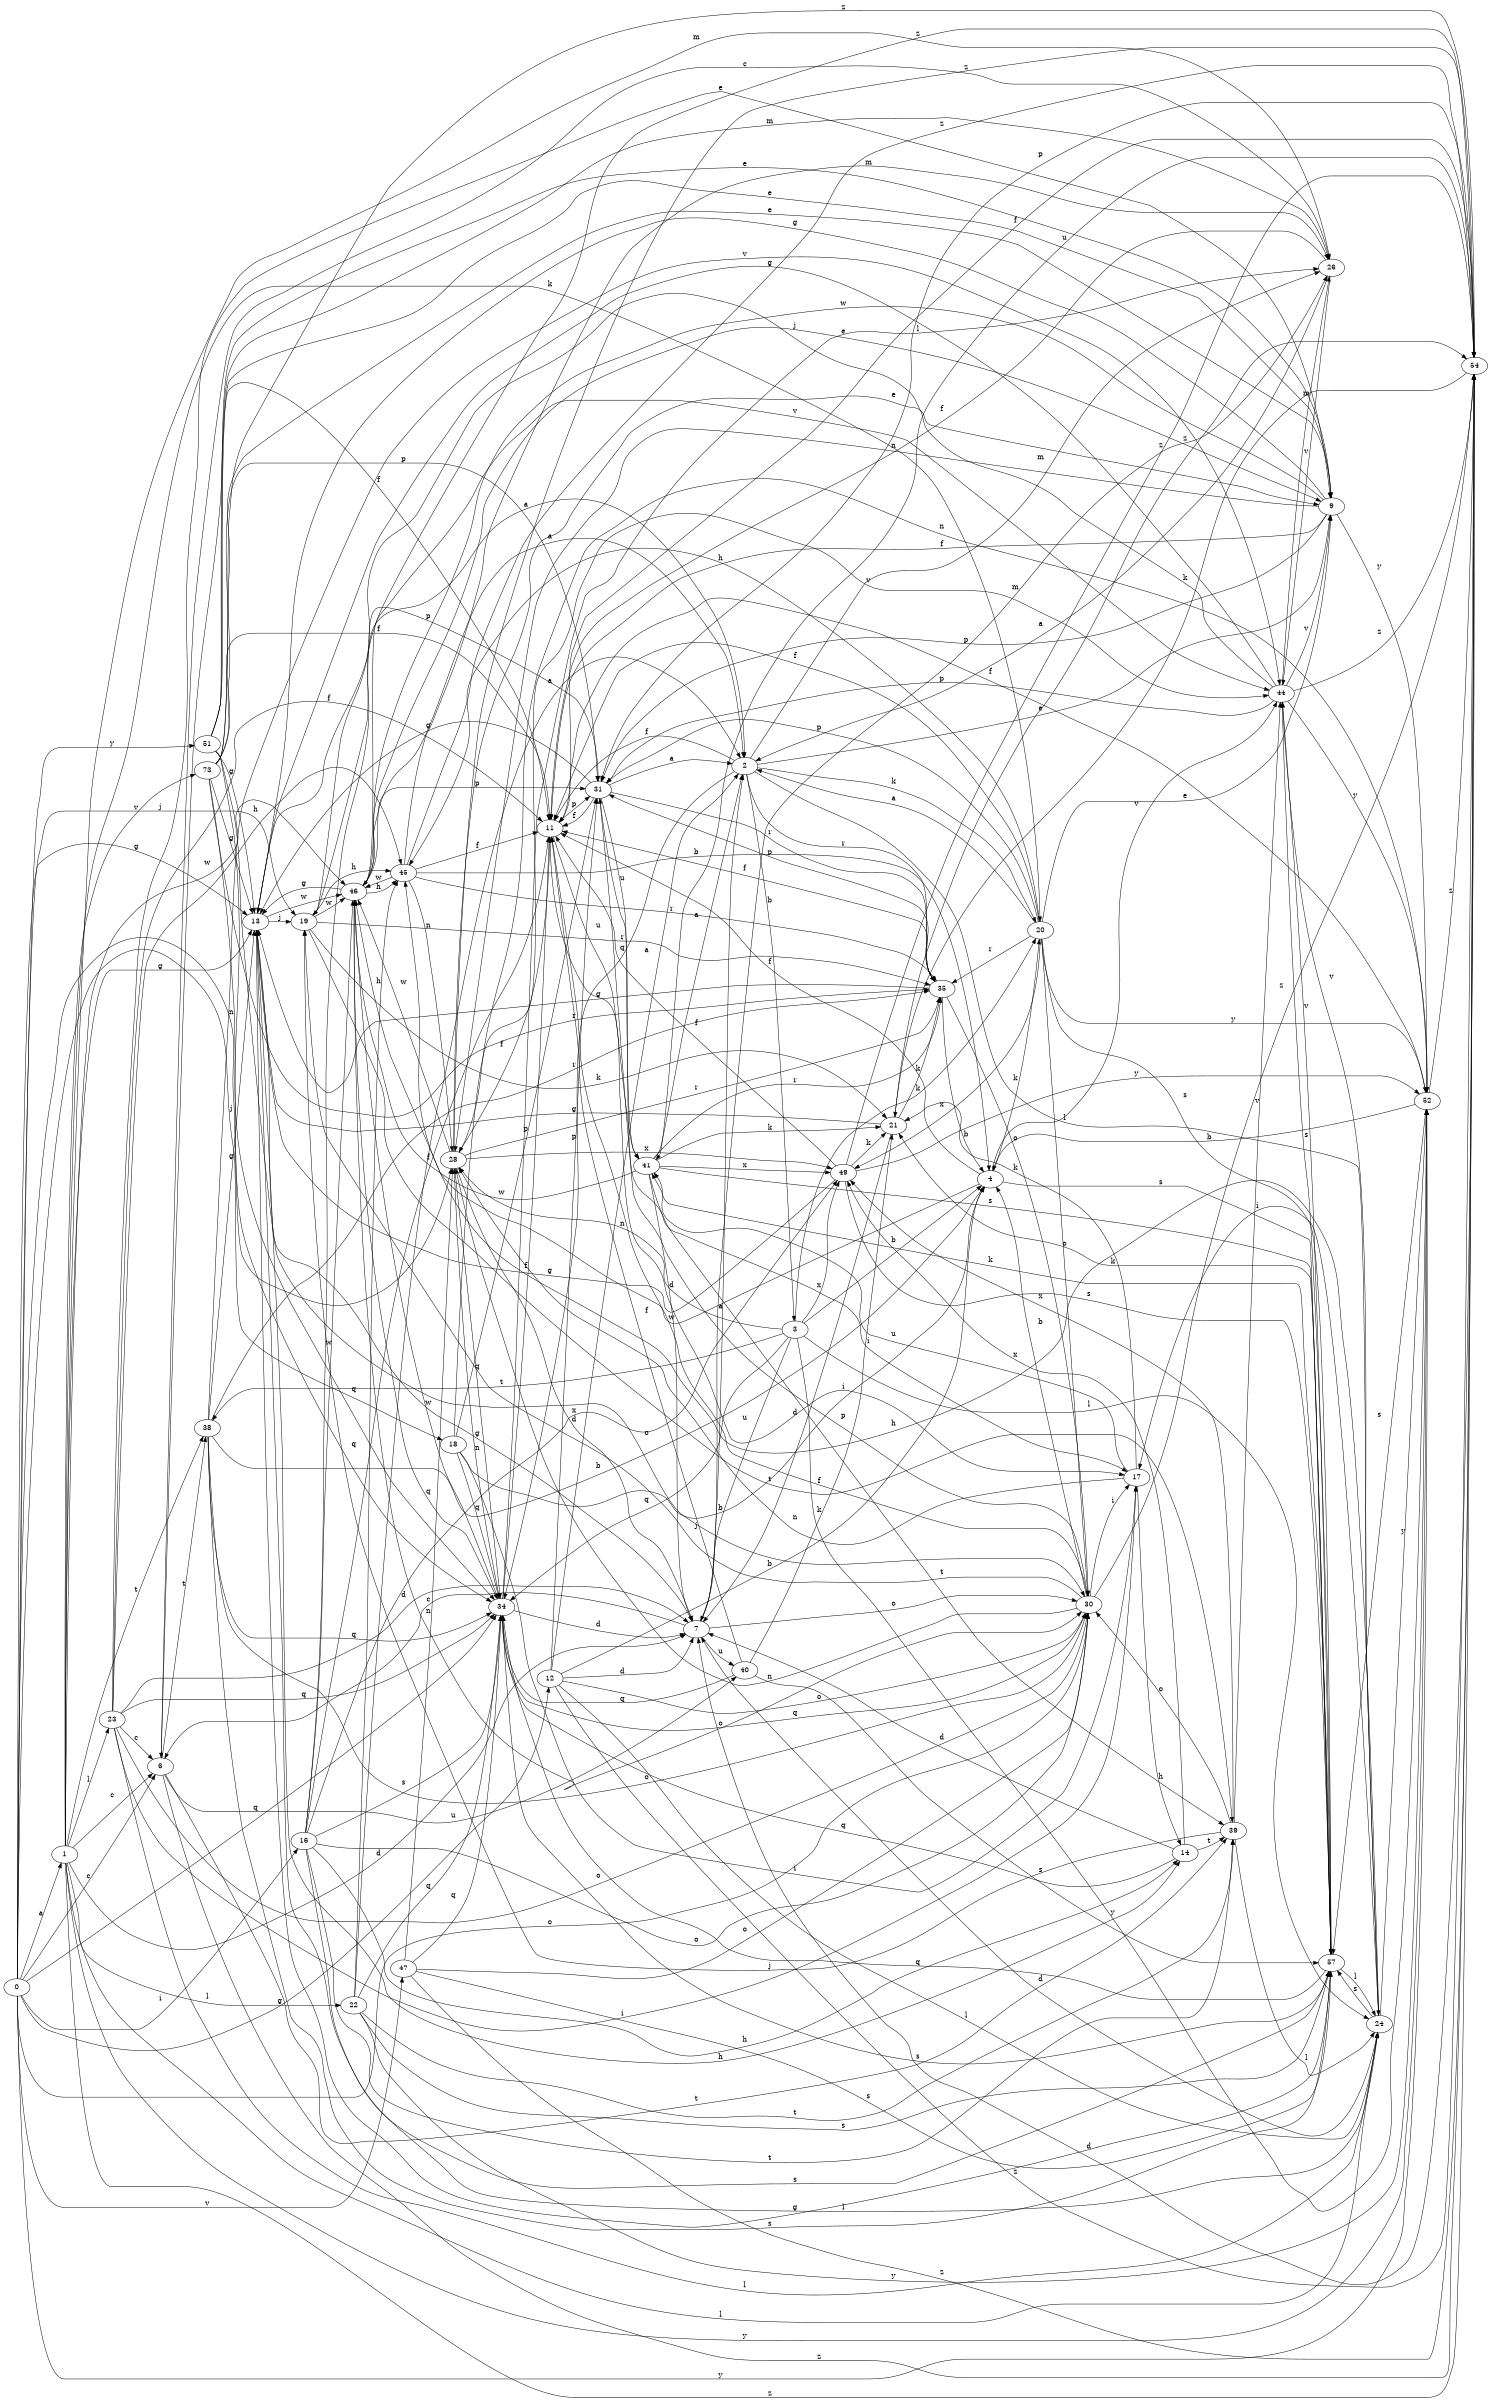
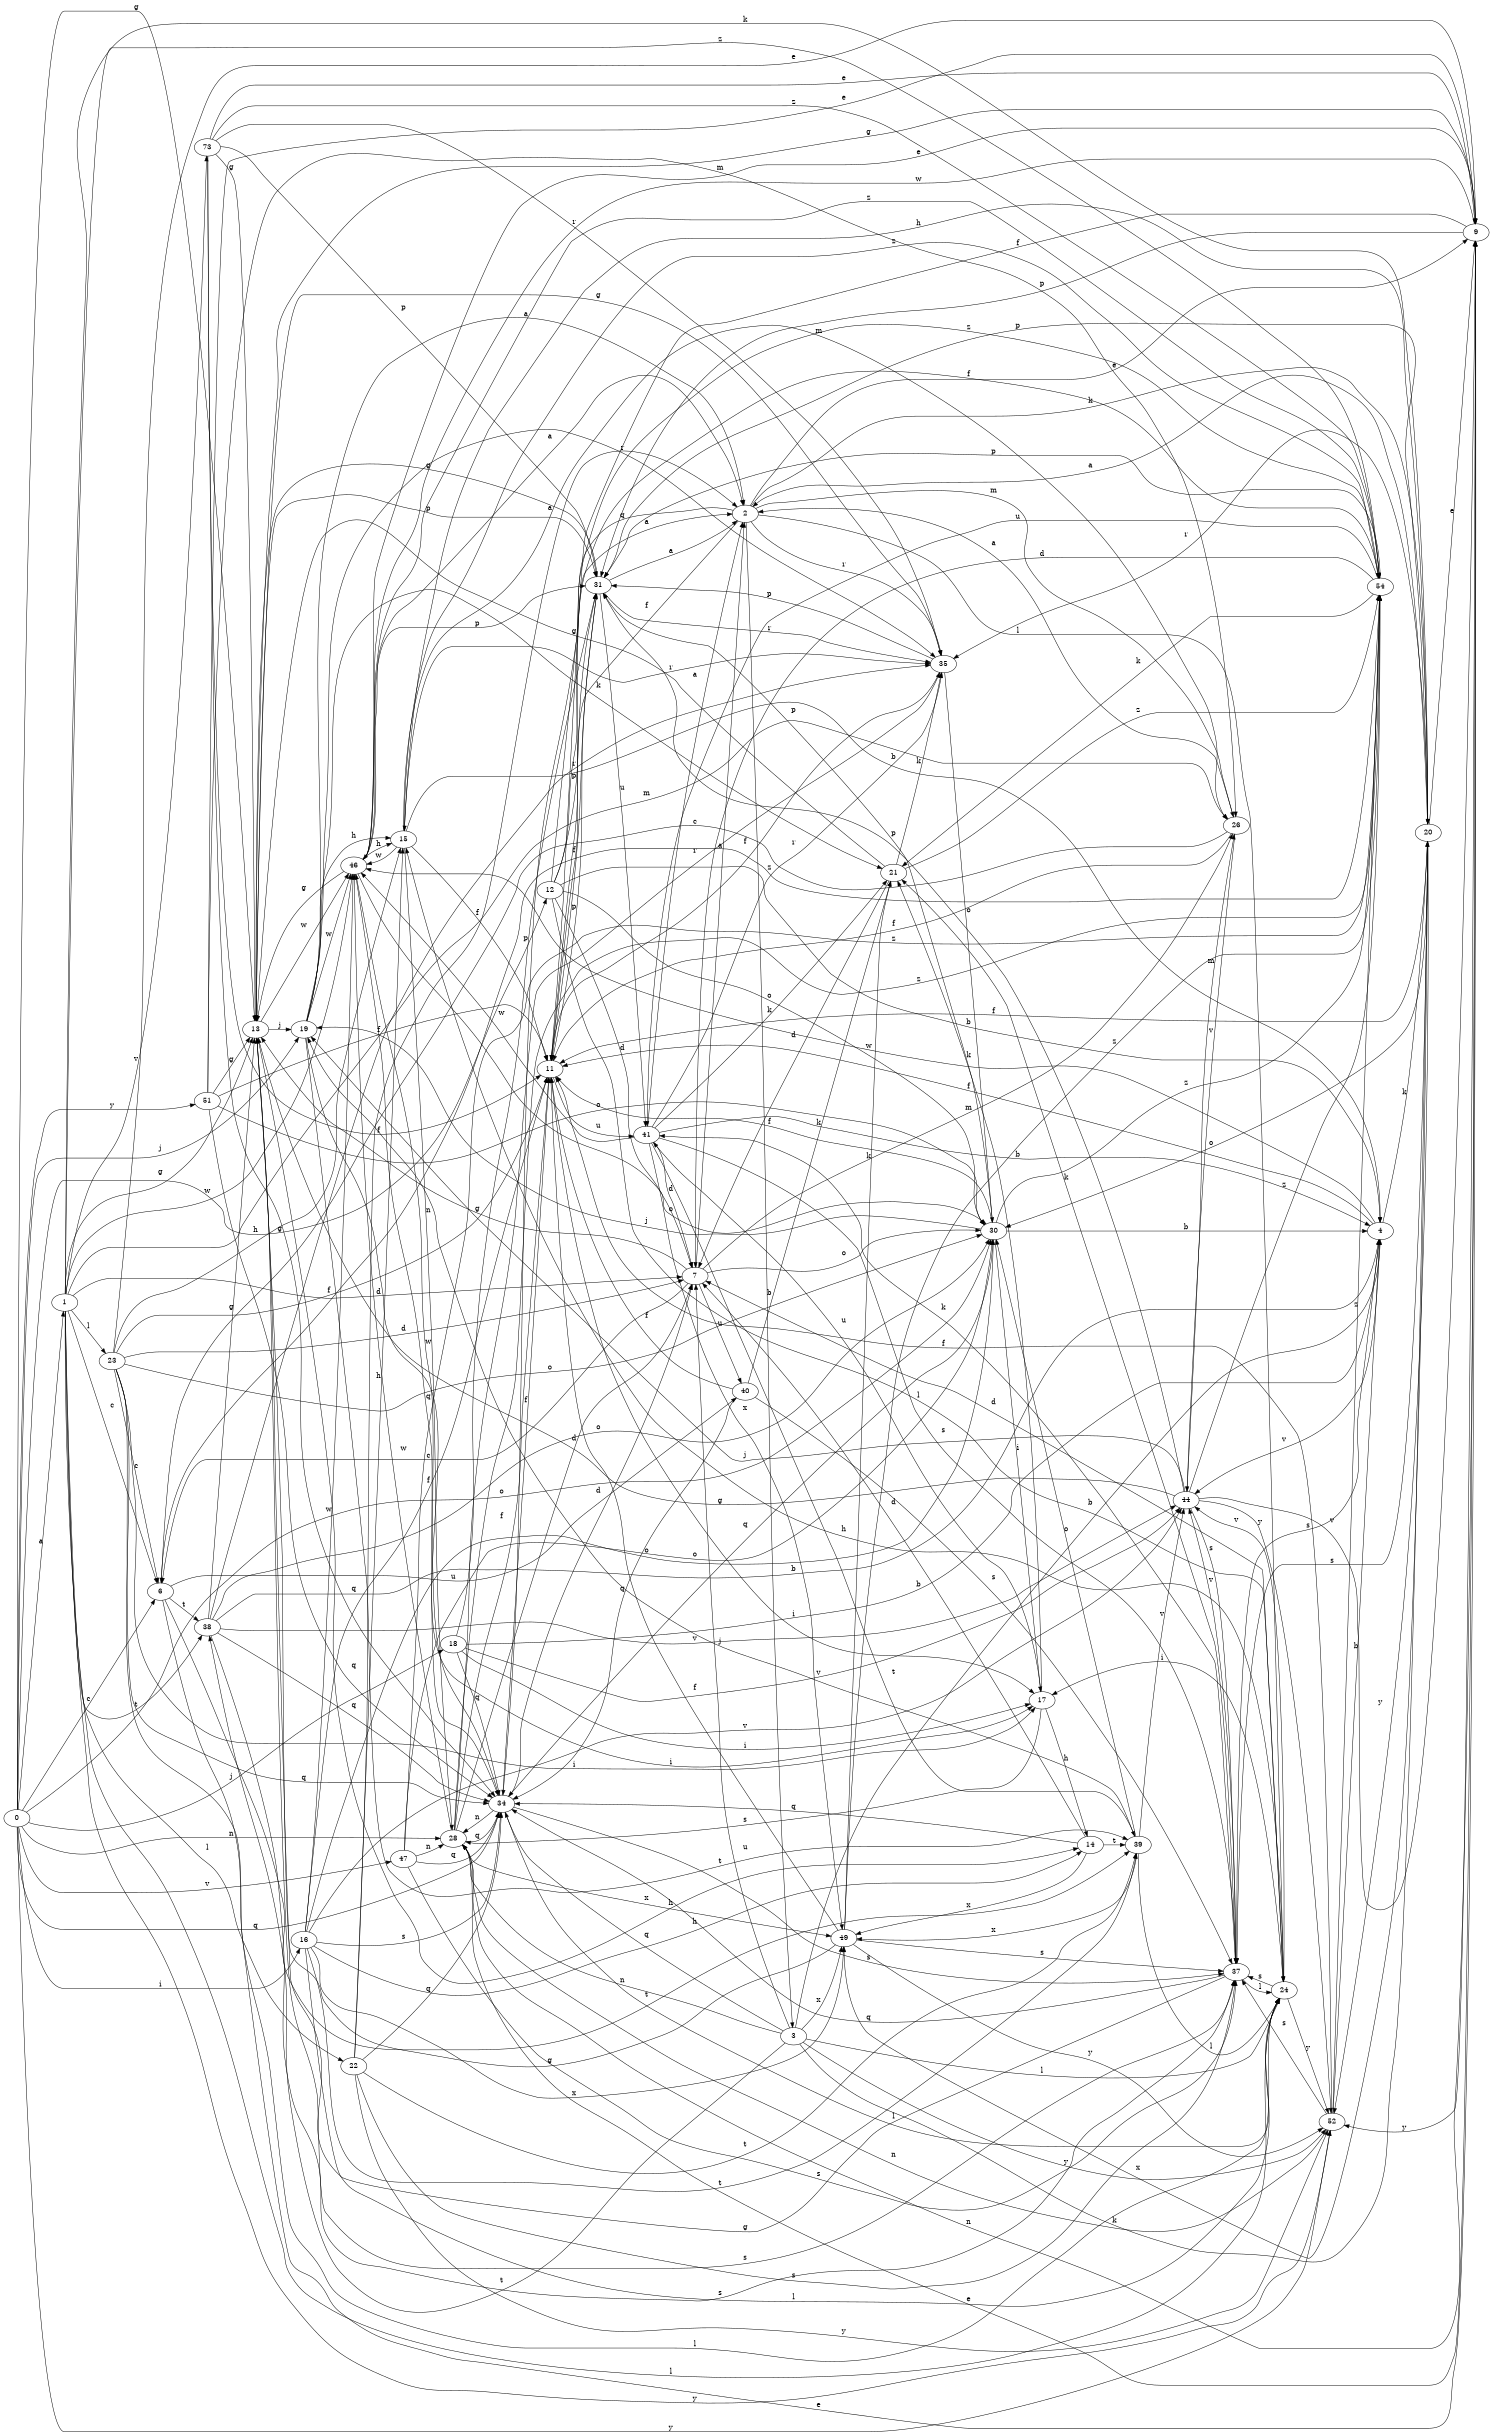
edge "34" -> "26": now "34" -> "24"
node "45": label "45" -> "15"
edge "35" -> "4": now "41" -> "4"
edge "31" -> "17": now "19" -> "17"
edge "17" -> "28": label "n" -> "s"
edge "30" -> "28": removed, label "n"
node "57": label "57" -> "37"
